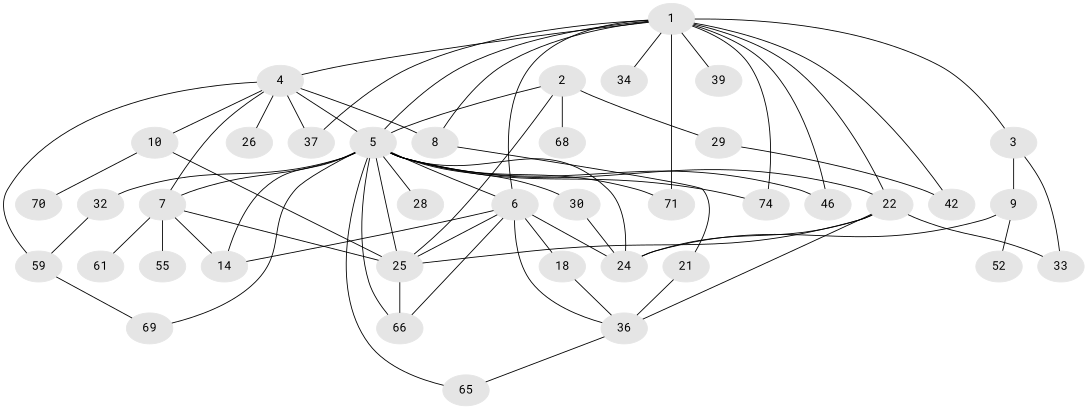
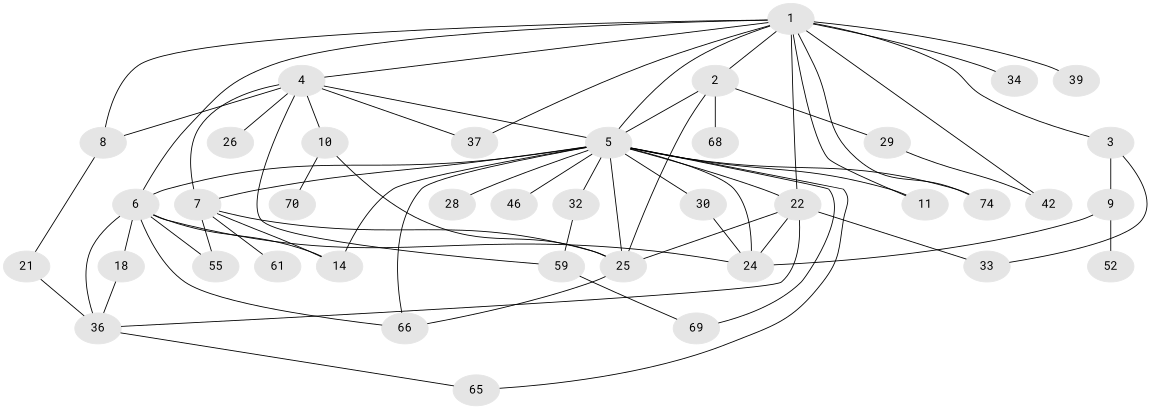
edge "1" -- "46": now "1" -- "2"
node "71": label "71" -> "11"
edge "6" -- "25": now "6" -- "55"
